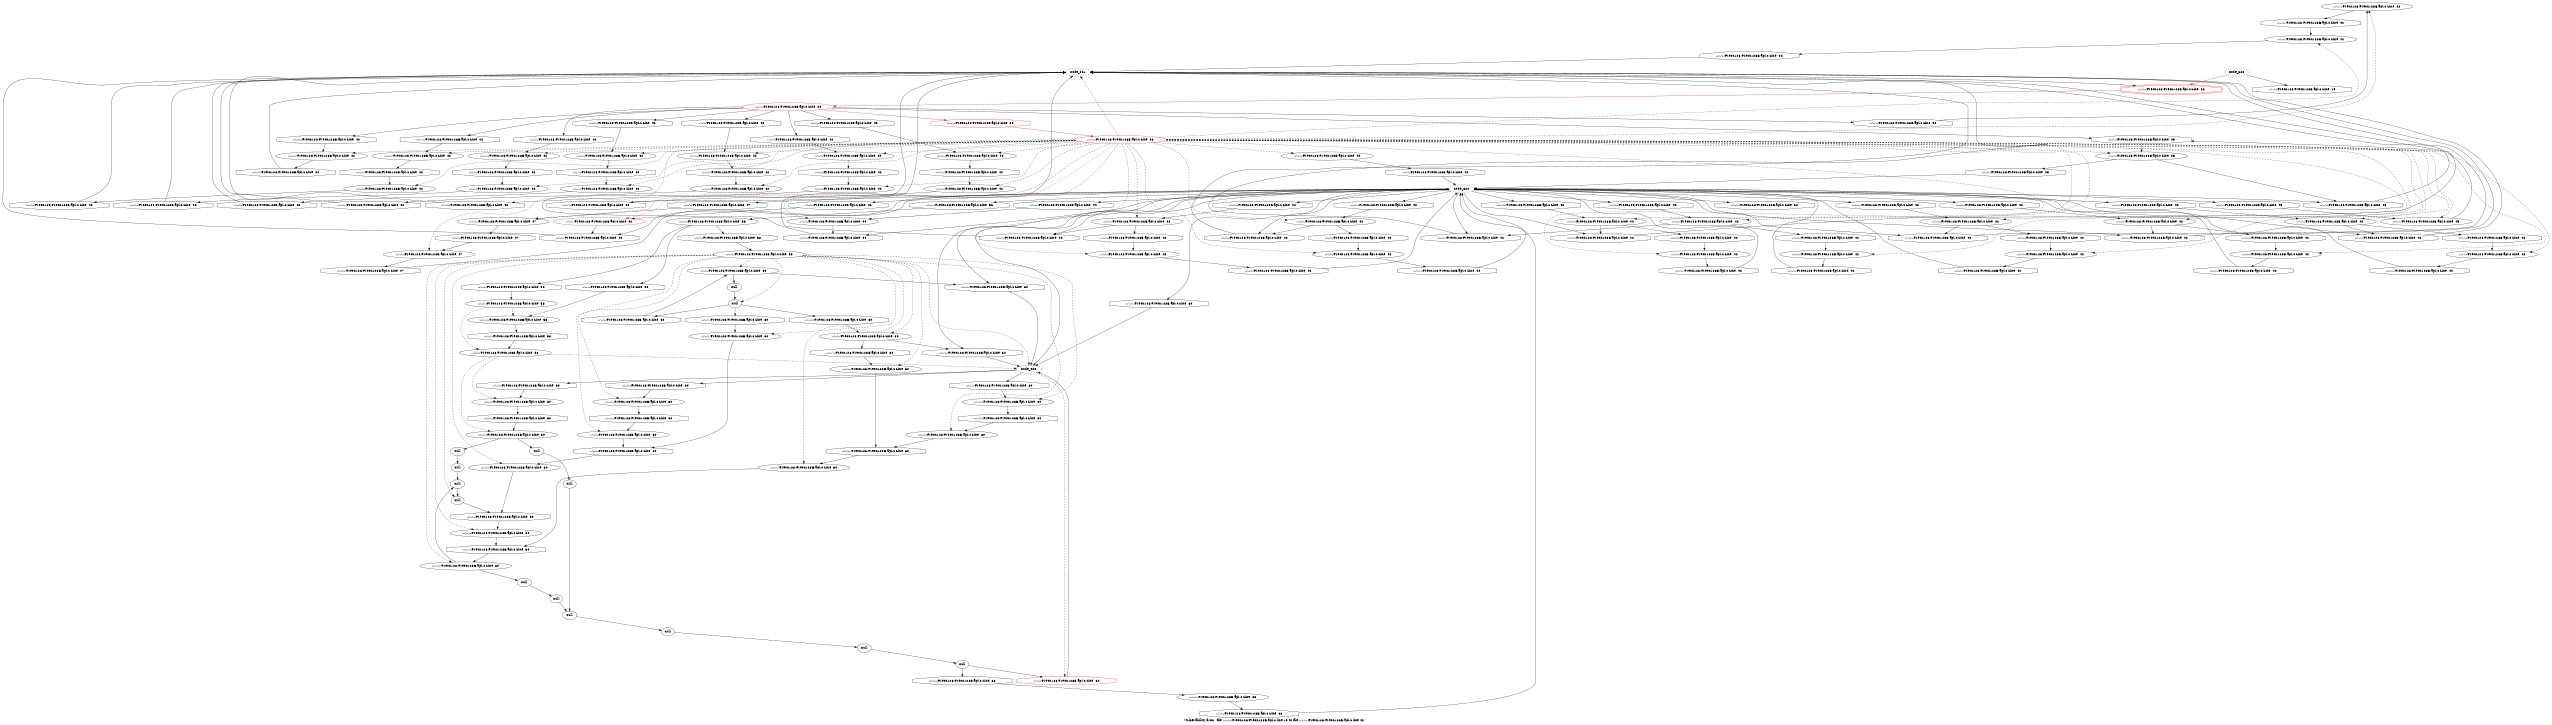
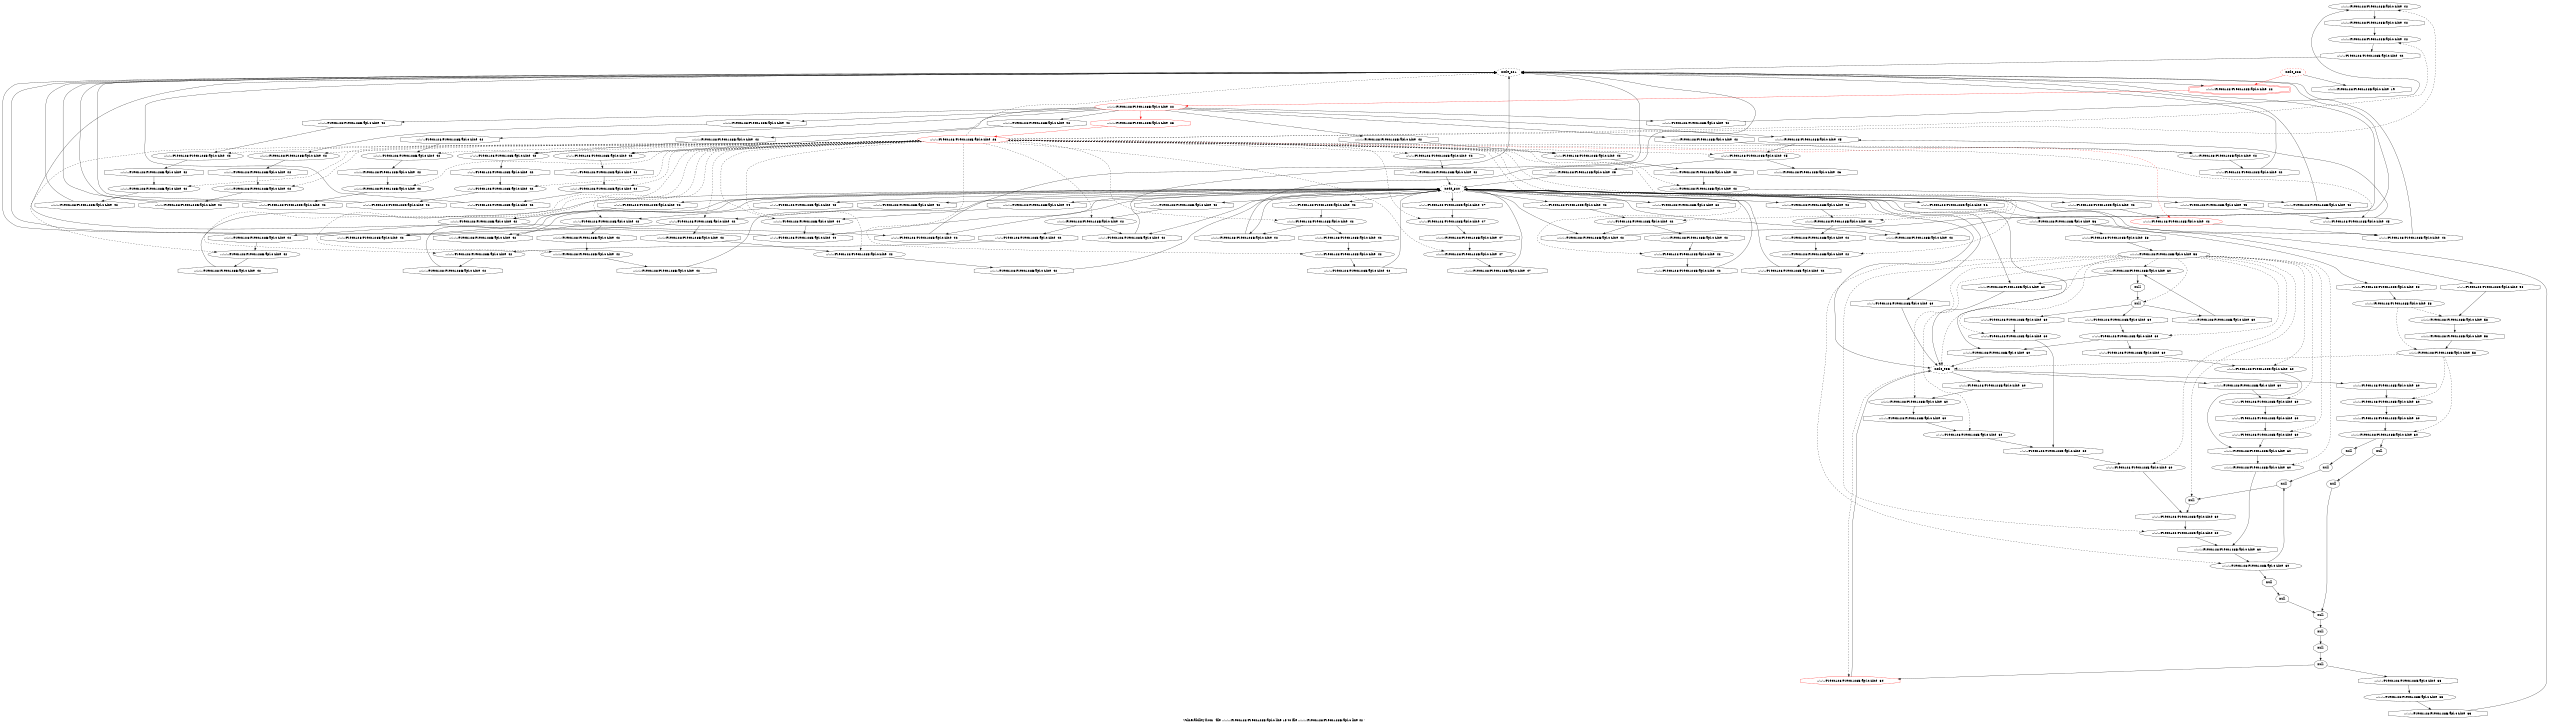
edge "../../../Preon128/Preon128B/api.c Line  46" -> "node_821": removed
node "node_820": color red -> black
edge "node_820" -> "../../../Preon128/Preon128B/api.c Line  46": removed
